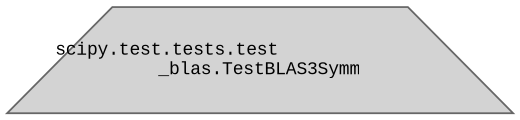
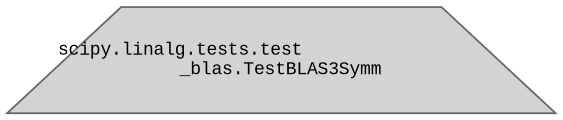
node "scipy.test.tests.test _blas.TestBLAS3Symm": label "scipy.test.tests.test _blas.TestBLAS3Symm" -> "scipy.linalg.tests.test _blas.TestBLAS3Symm"
